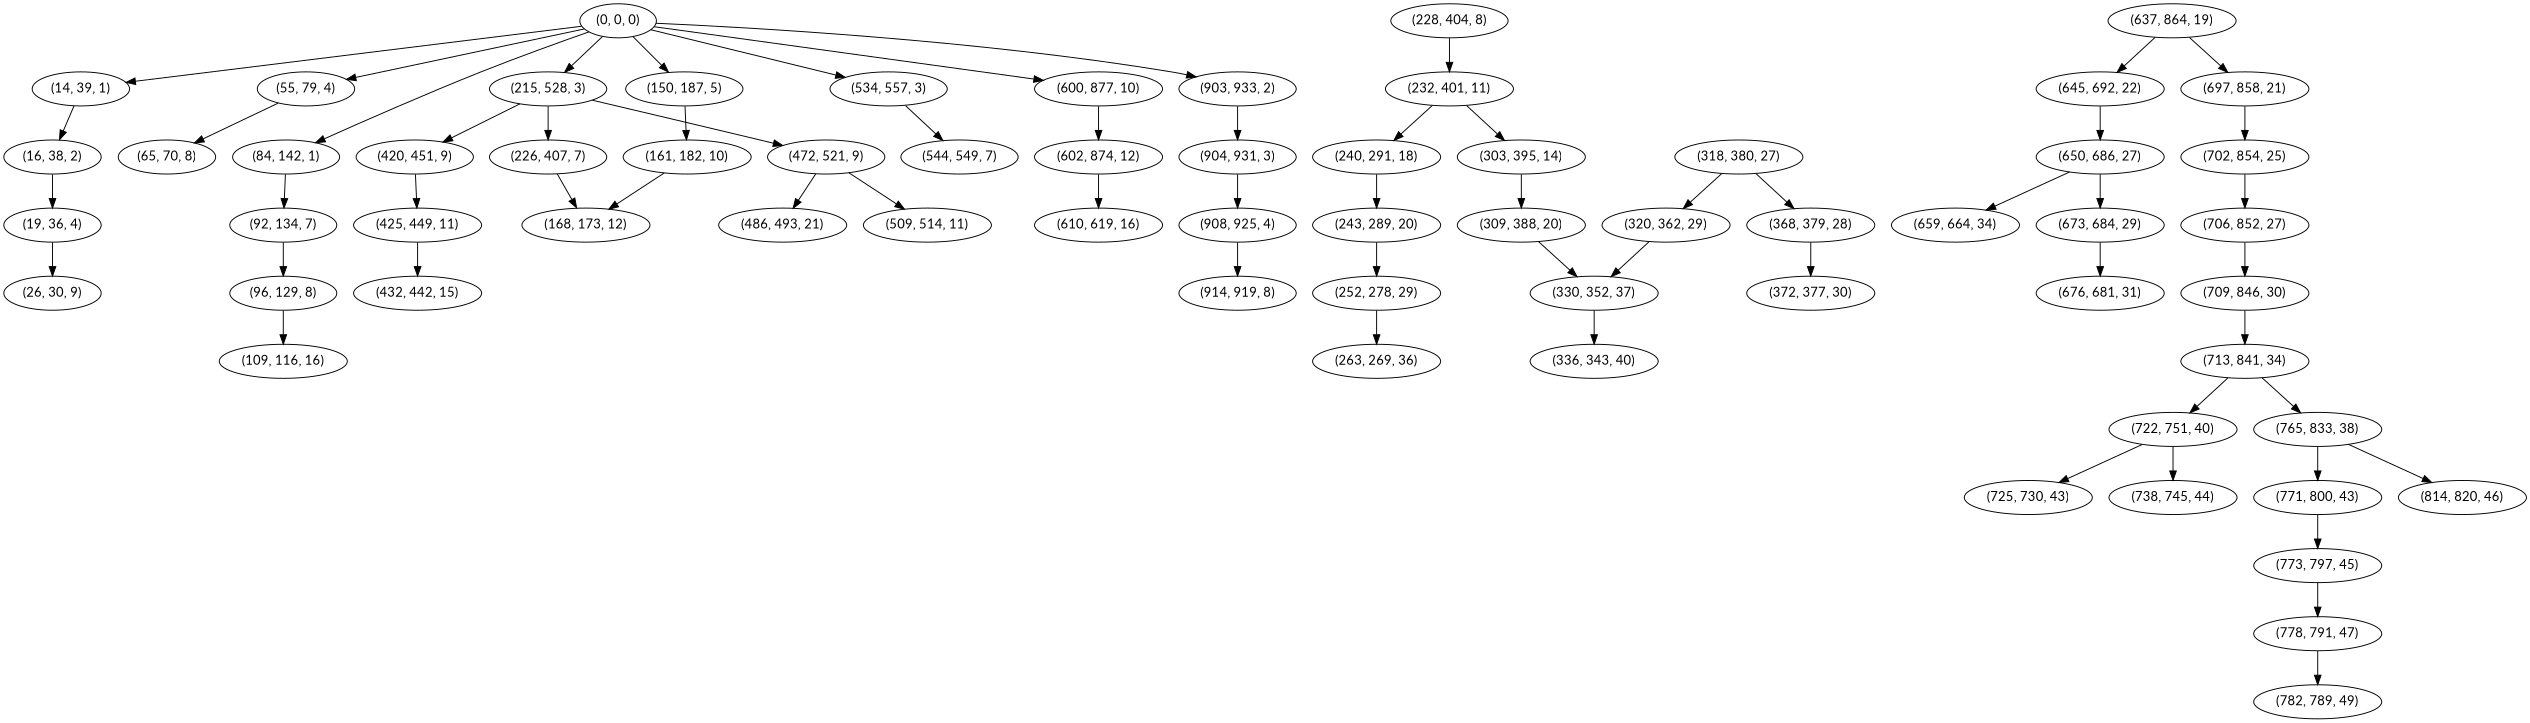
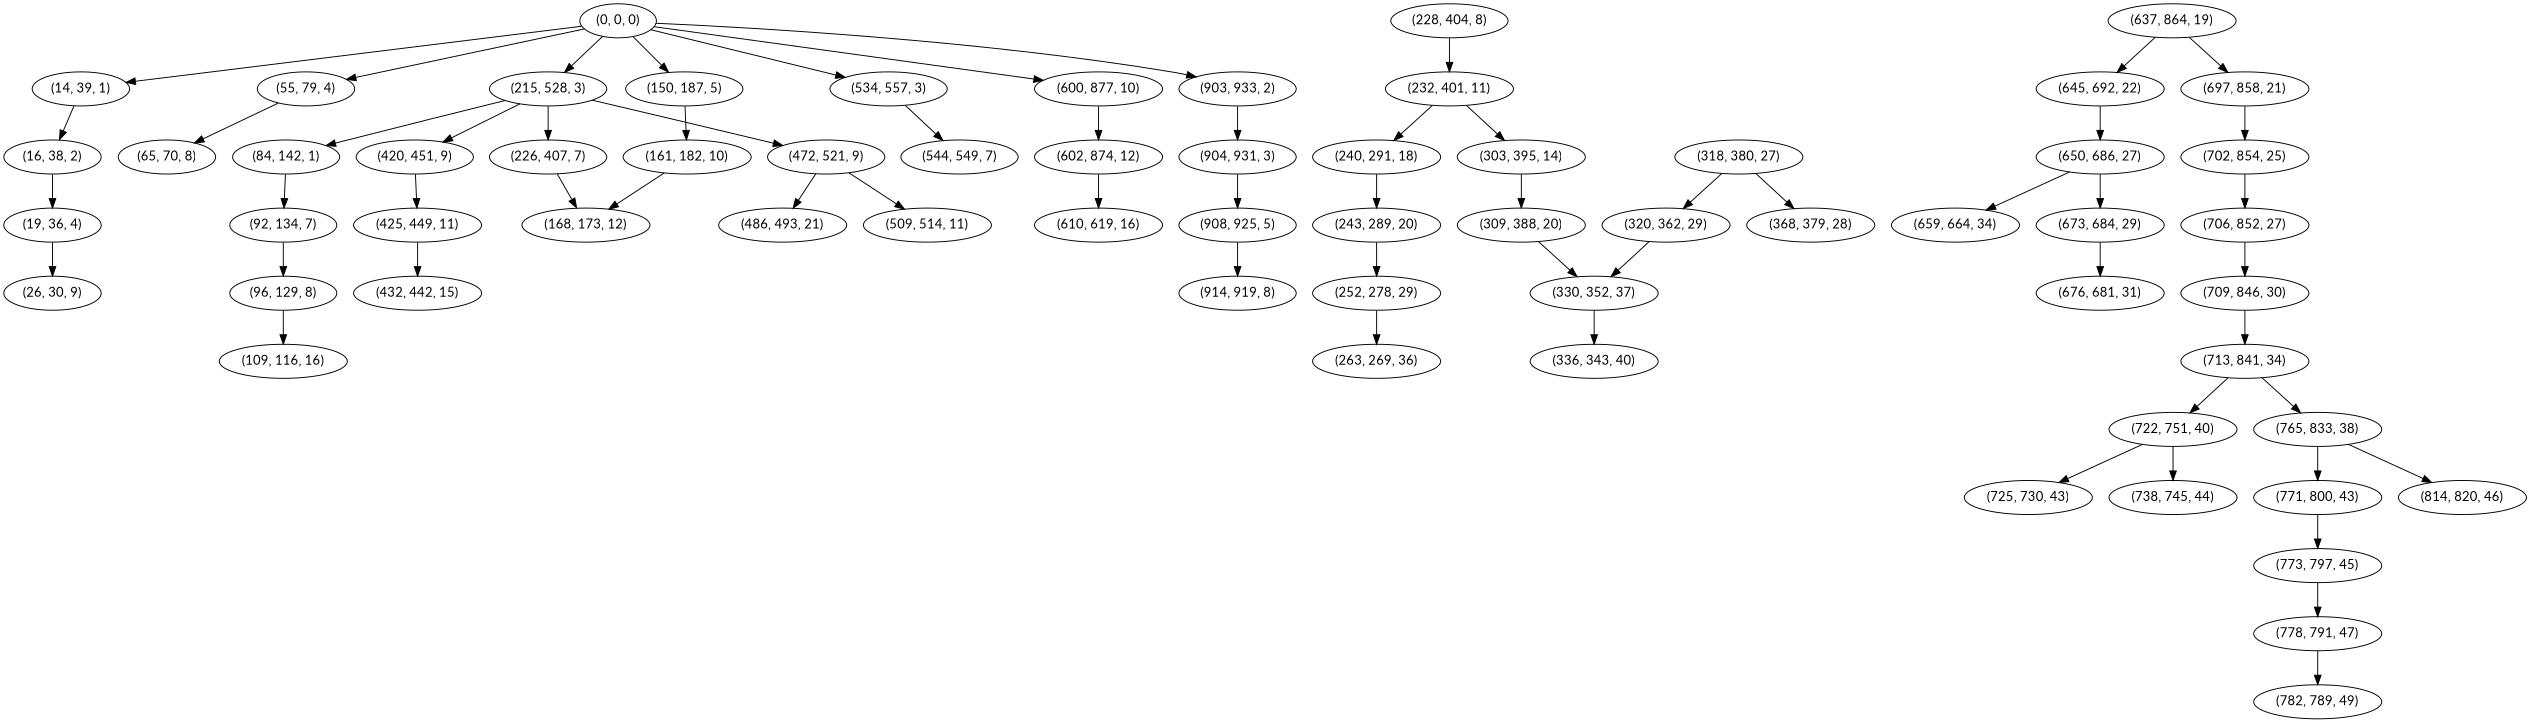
edge "(0, 0, 0)" -> "(84, 142, 1)": now "(215, 528, 3)" -> "(84, 142, 1)"
node "(908, 925, 4)": label "(908, 925, 4)" -> "(908, 925, 5)"
node "(372, 377, 30)": removed
